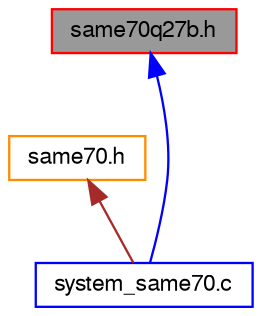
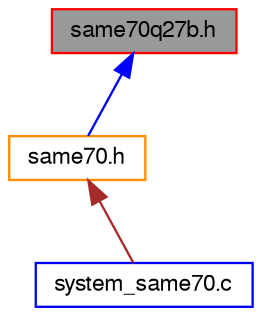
edge "system_same70.c" -> "same70q27b.h": now "same70.h" -> "same70q27b.h"
